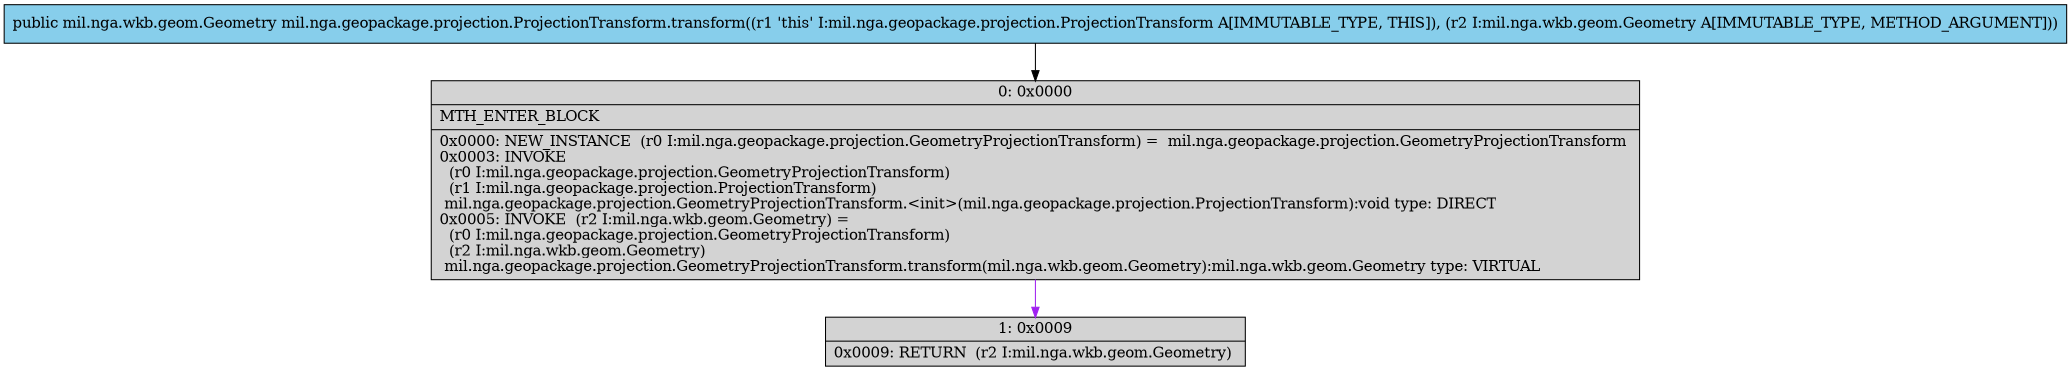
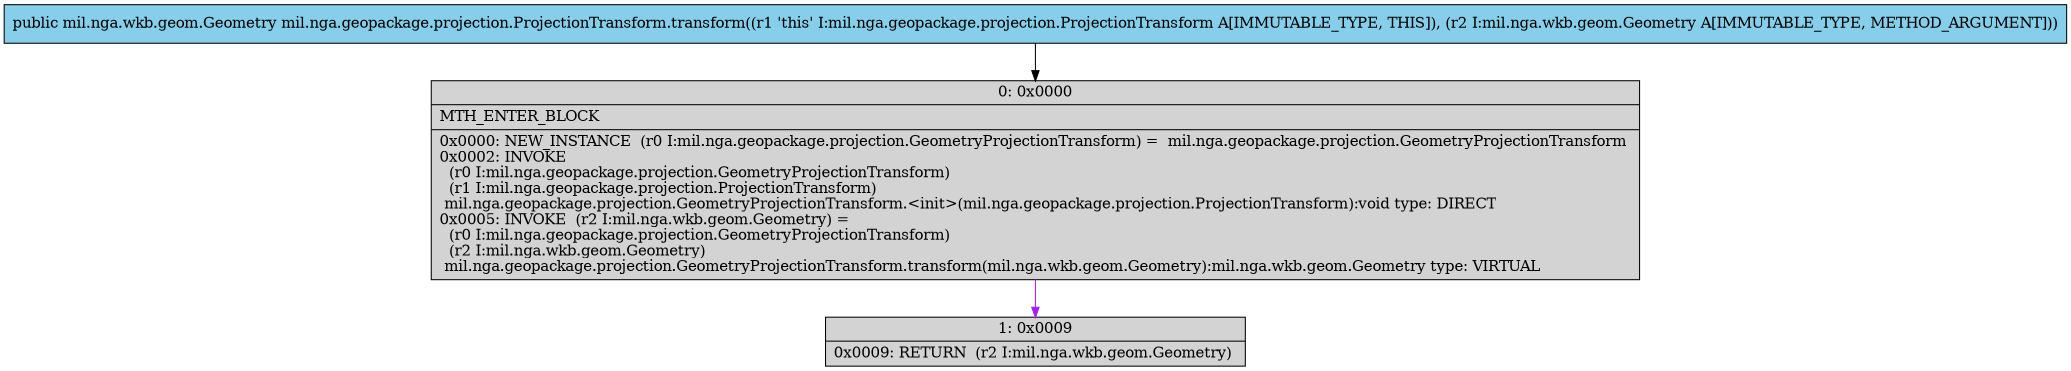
node "0: 0x0000": text "0x0003: INVOKE" -> "0x0002: INVOKE"
